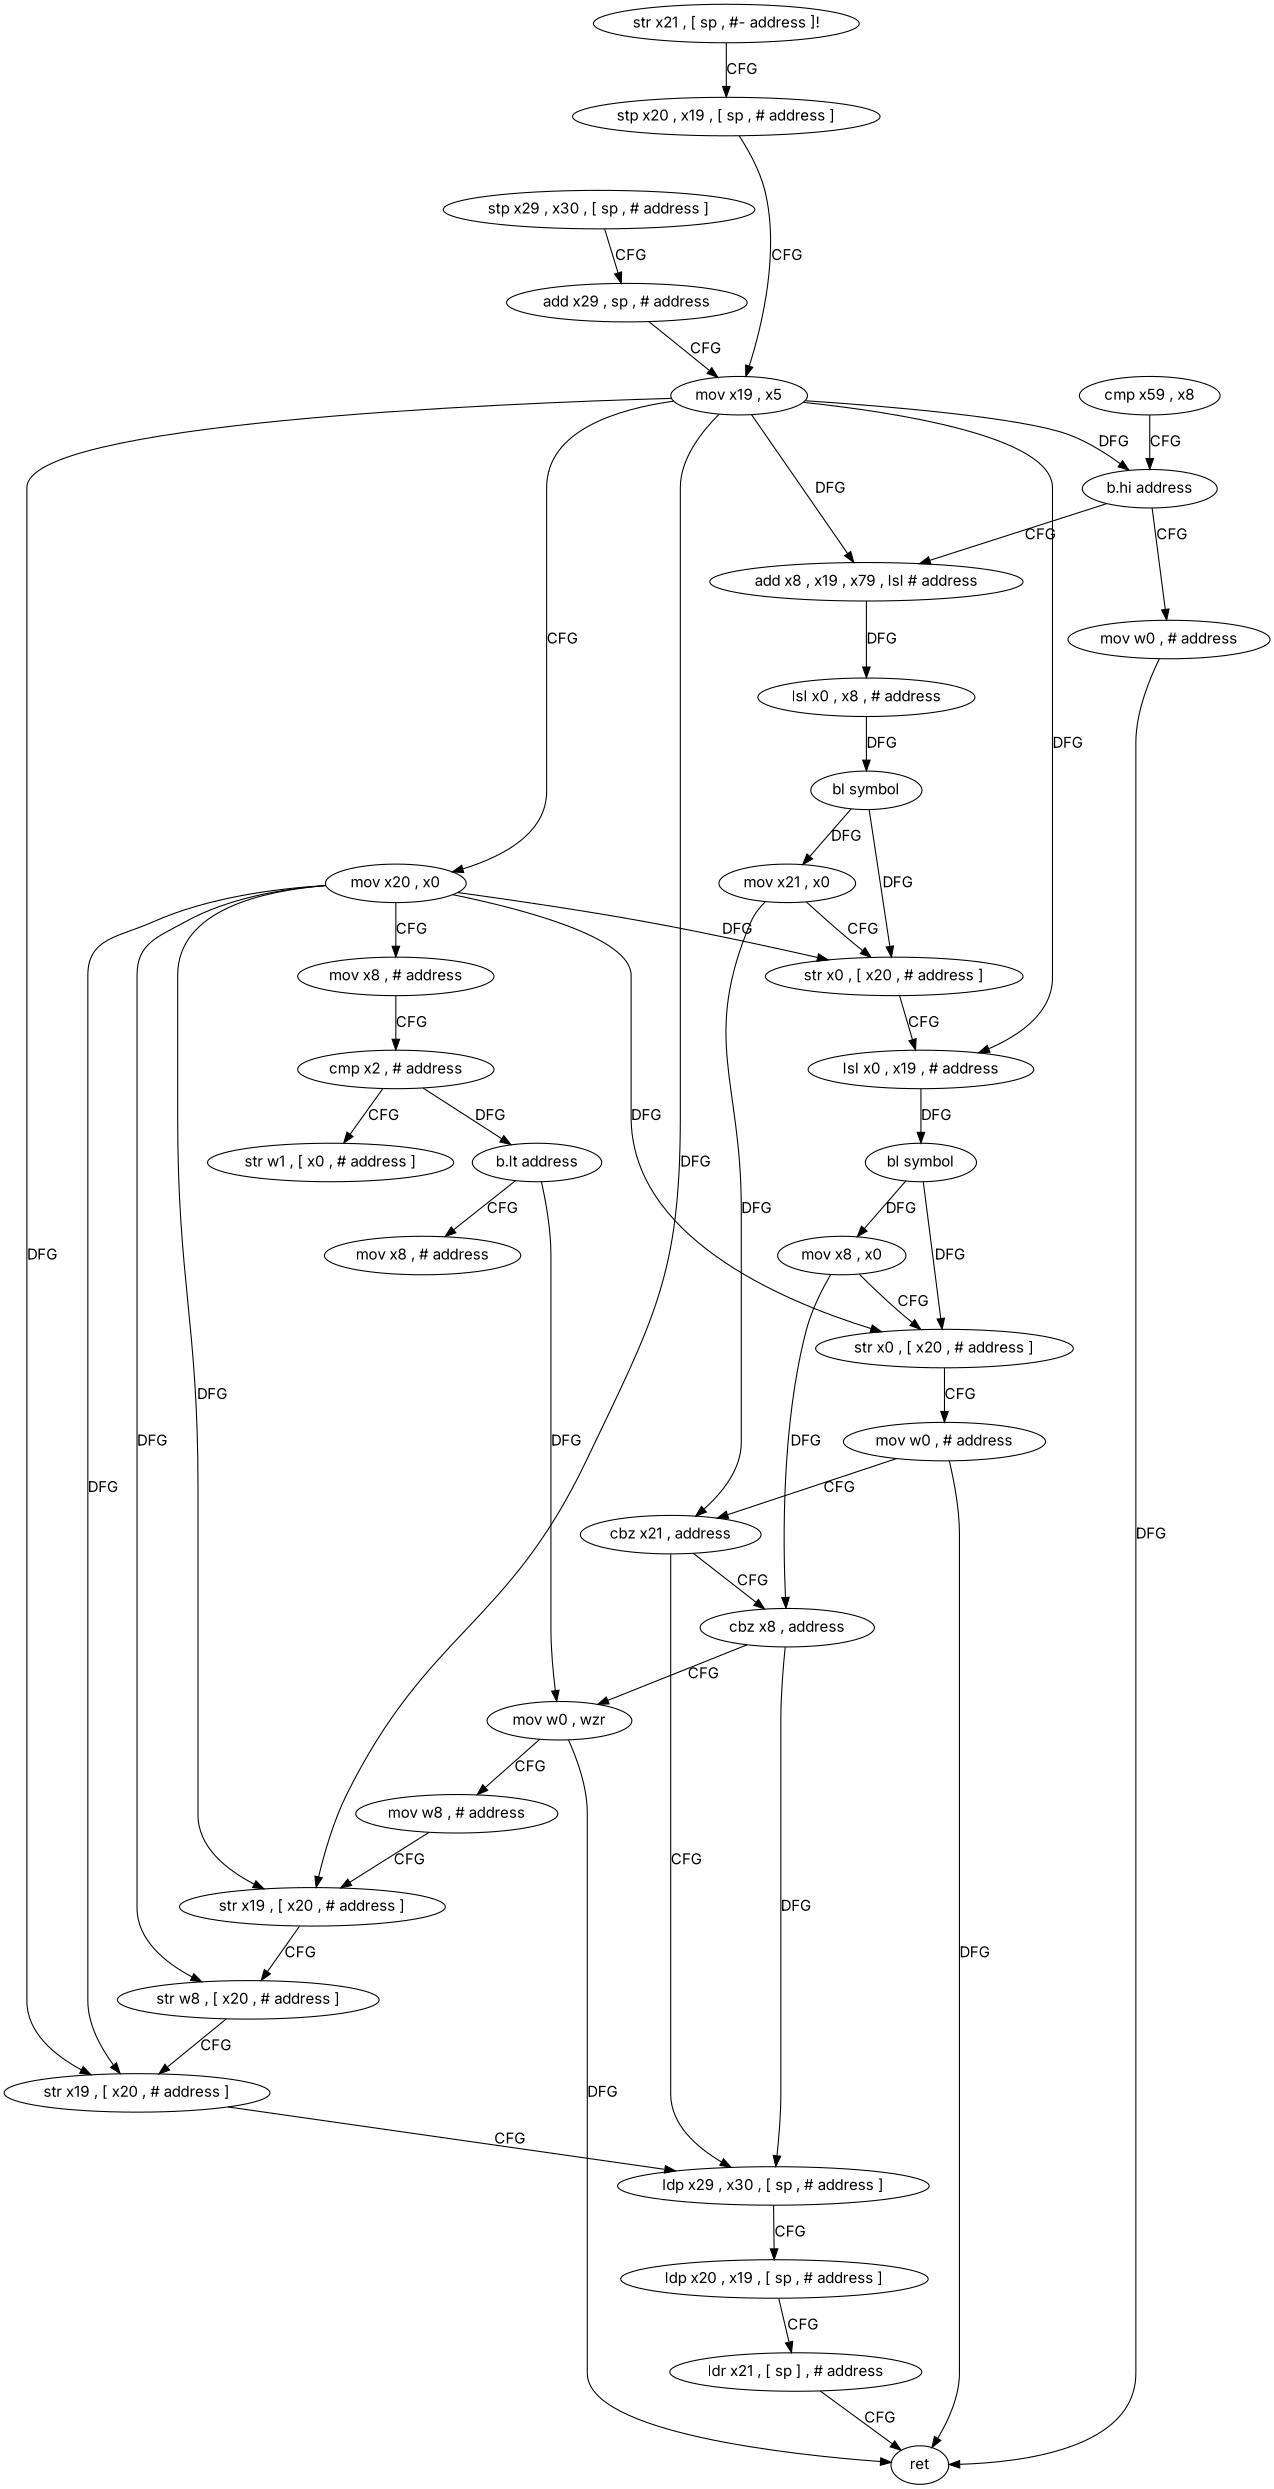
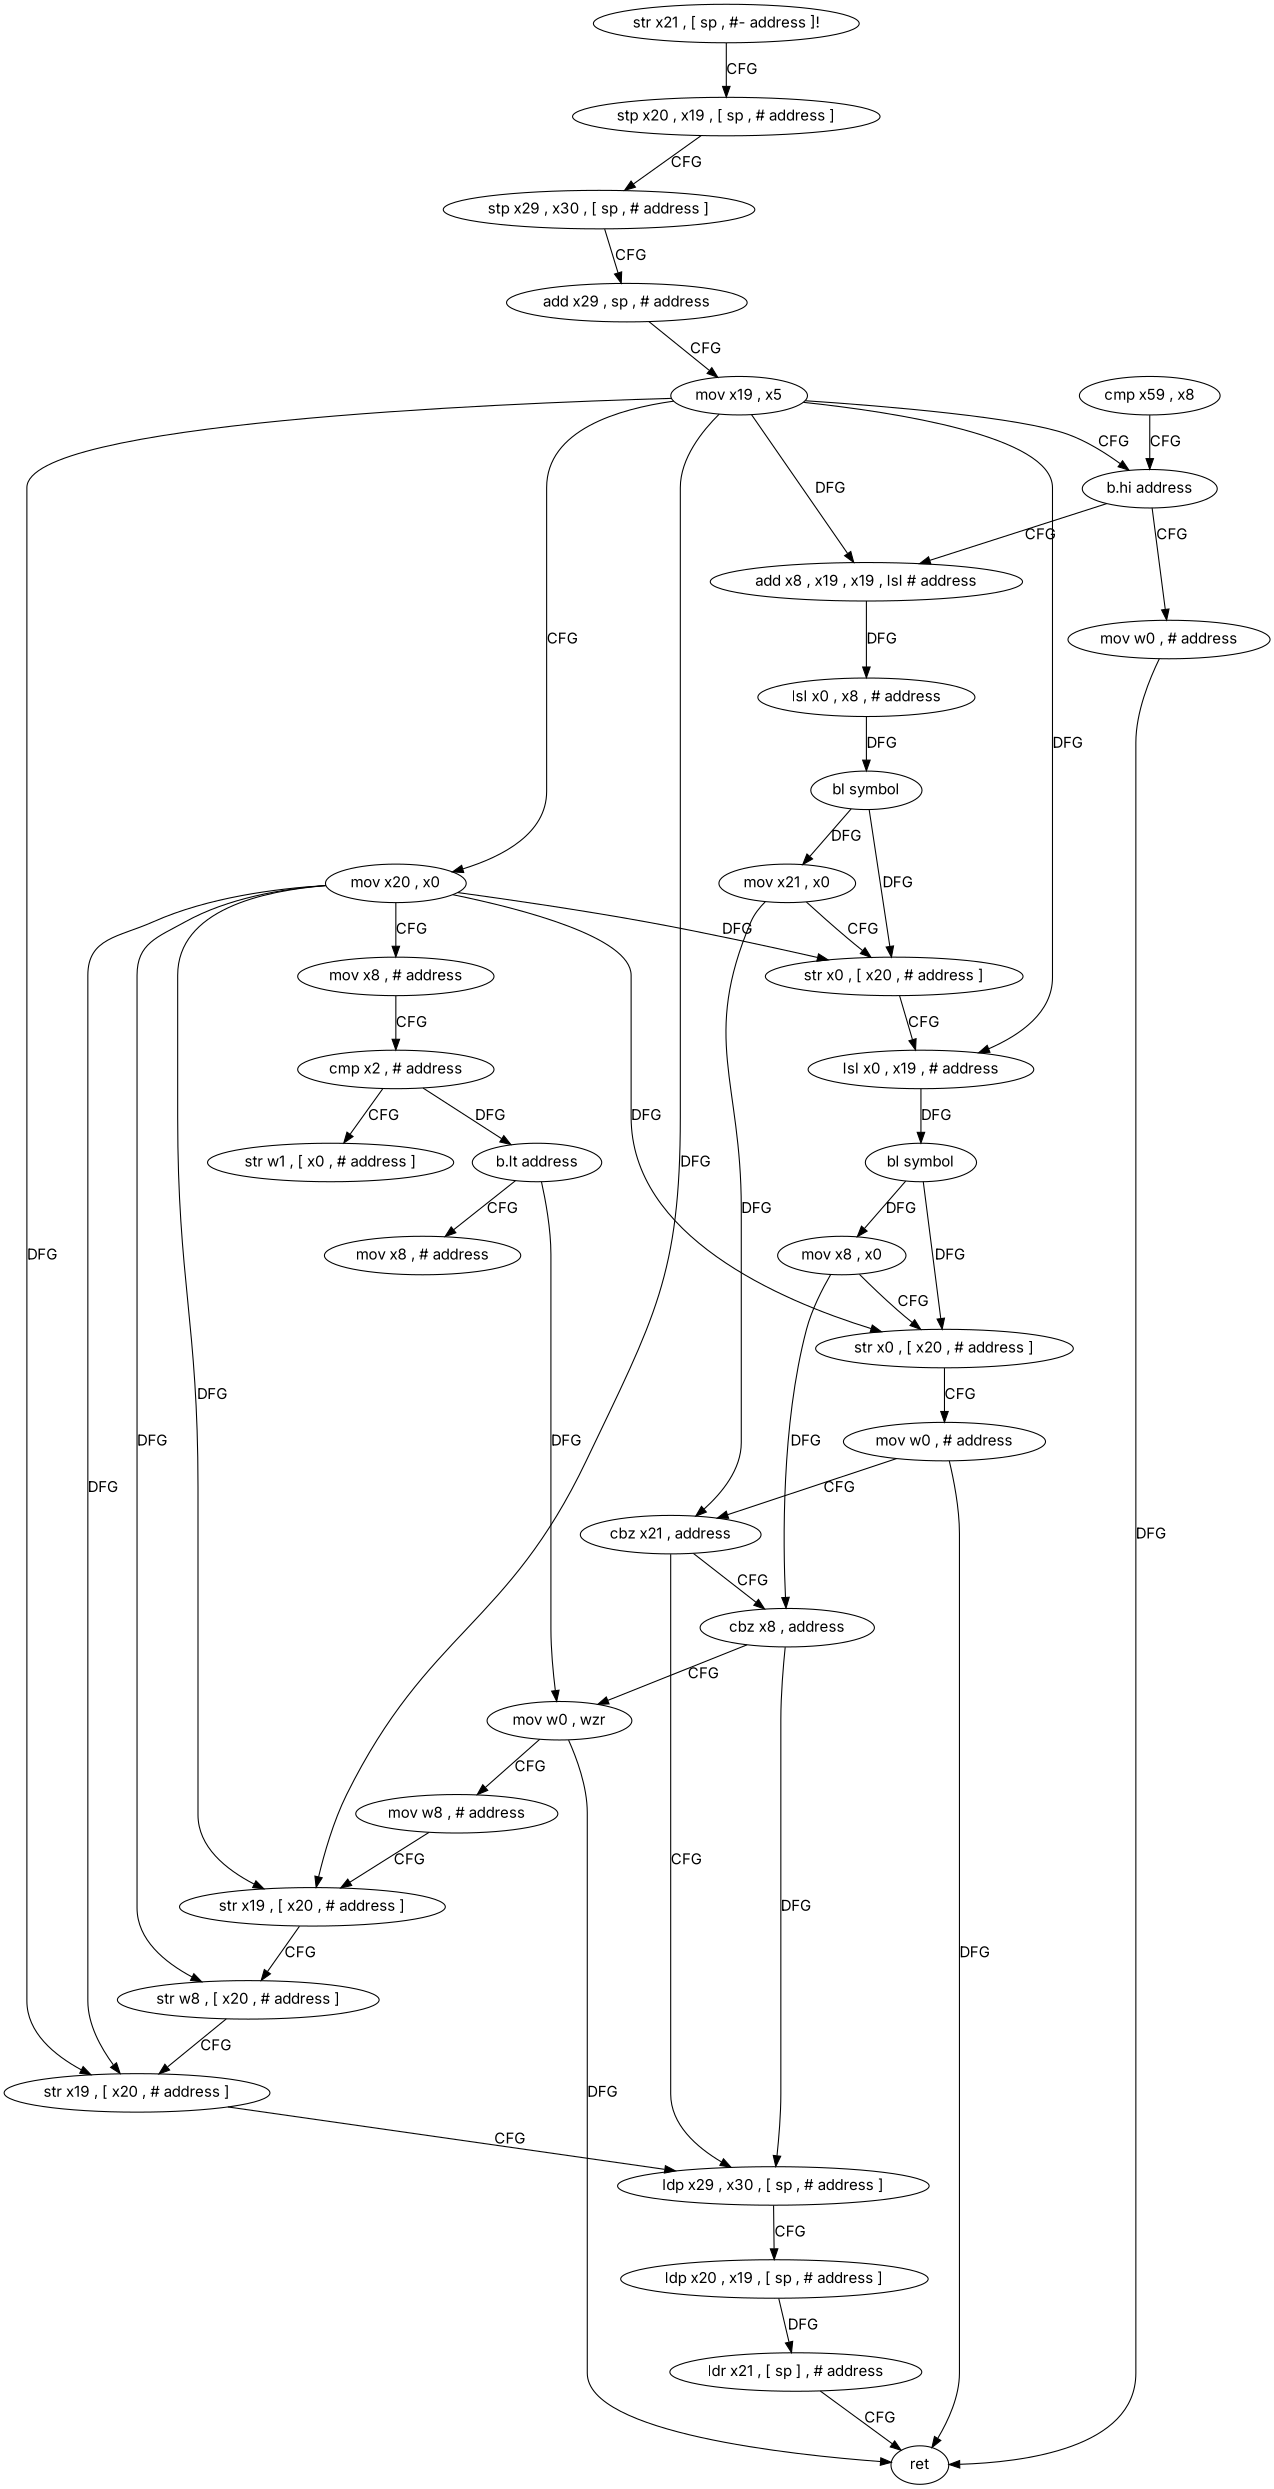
edge "stp x20 , x19 , [ sp , # address ]" -> "mov x19 , x5": now "stp x20 , x19 , [ sp , # address ]" -> "stp x29 , x30 , [ sp , # address ]"
edge "mov x19 , x5" -> "b.hi address": label "DFG" -> "CFG"
node "add x8 , x19 , x79 , lsl # address": label "add x8 , x19 , x79 , lsl # address" -> "add x8 , x19 , x19 , lsl # address"
edge "ldp x20 , x19 , [ sp , # address ]" -> "ldr x21 , [ sp ] , # address": label "CFG" -> "DFG"
